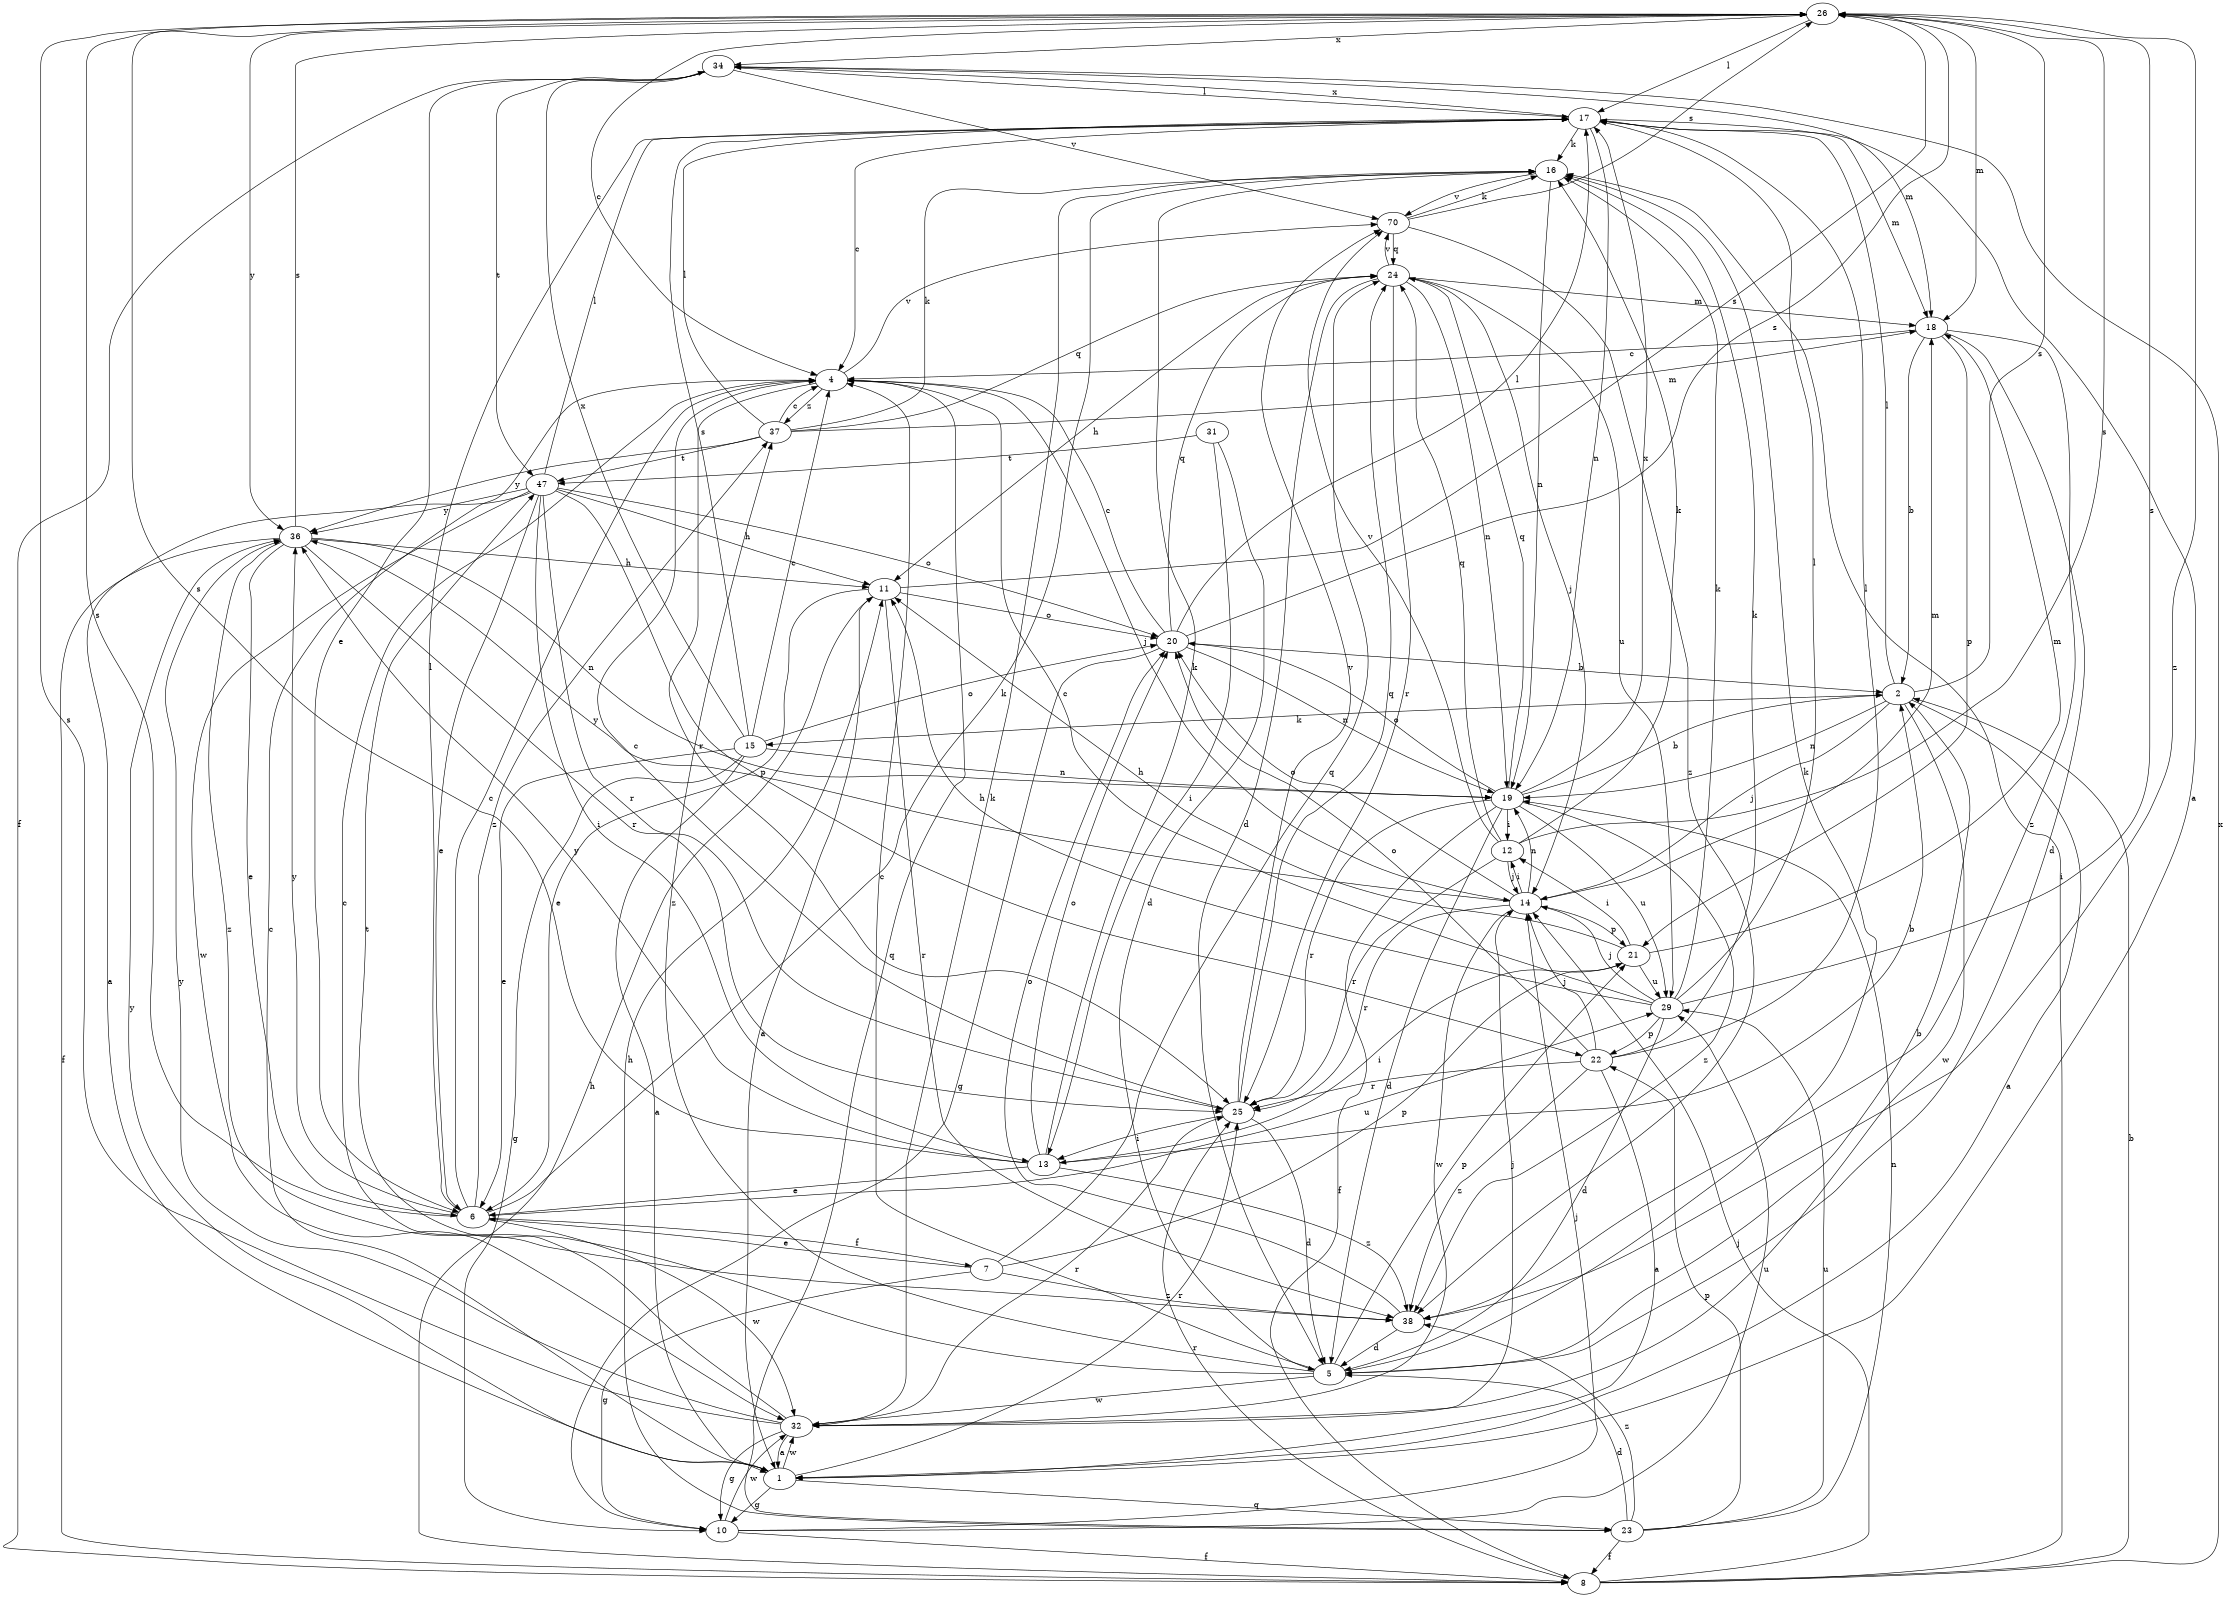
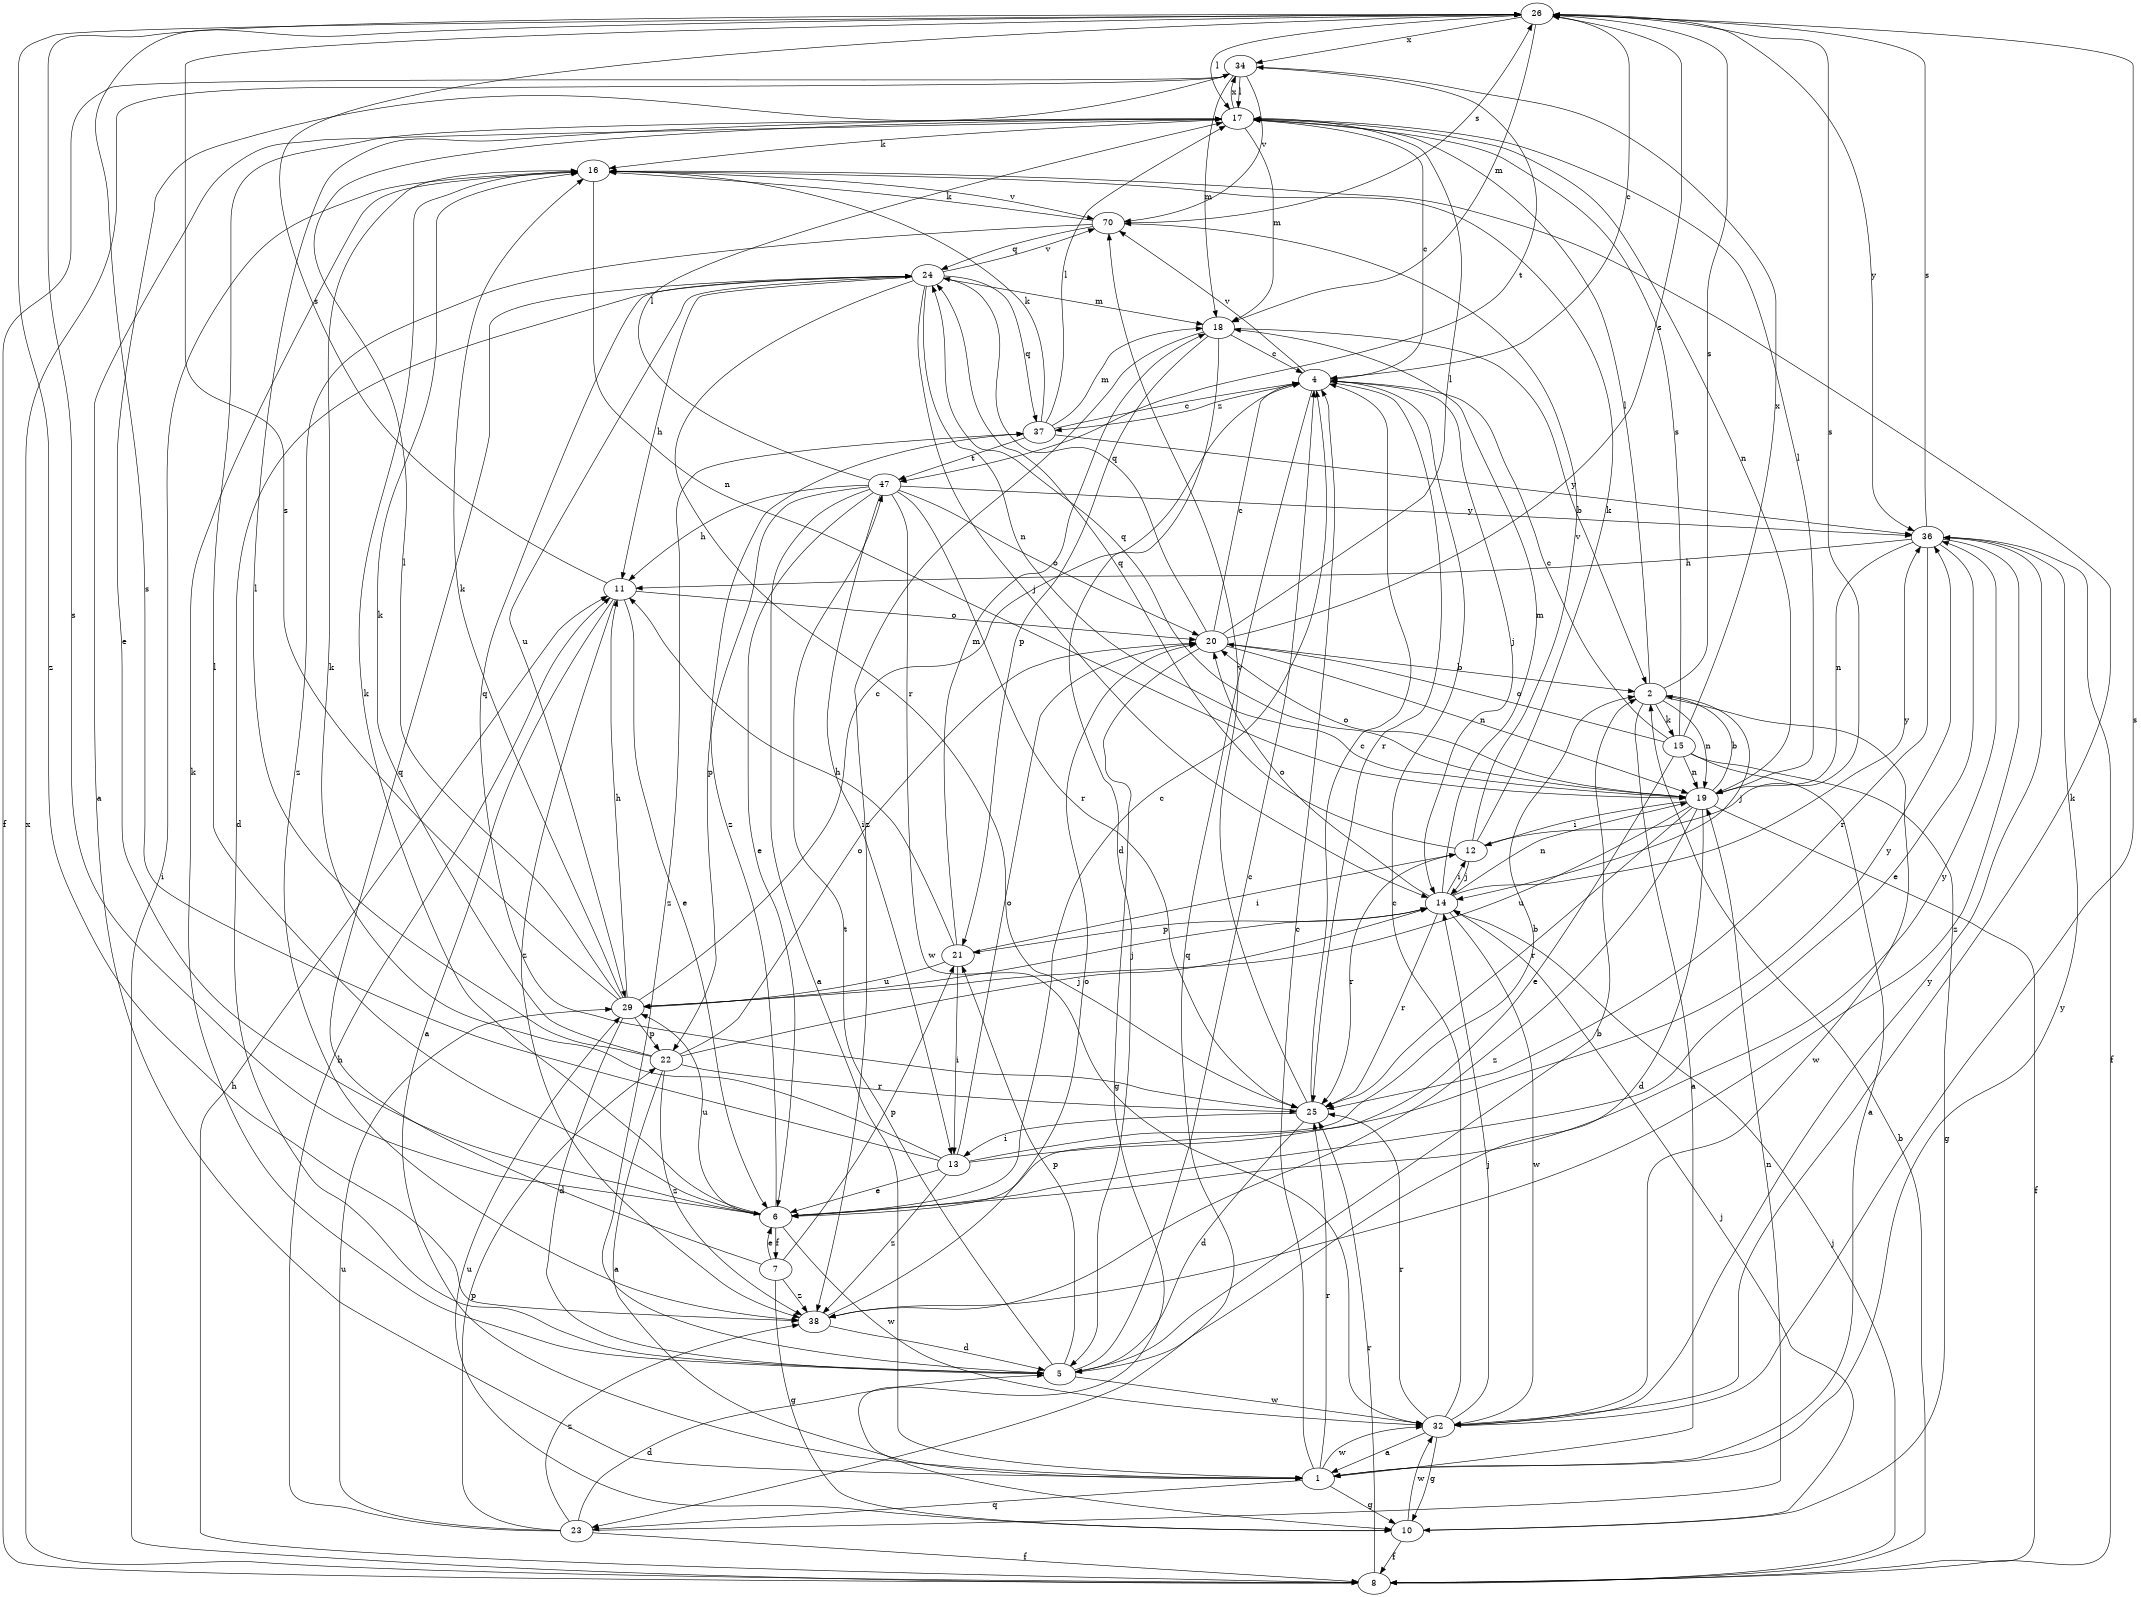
edge "37" -> "24": reversed
node "31": removed
edge "19" -> "17": label "x" -> "l"
edge "11" -> "38": label "r" -> "z"
